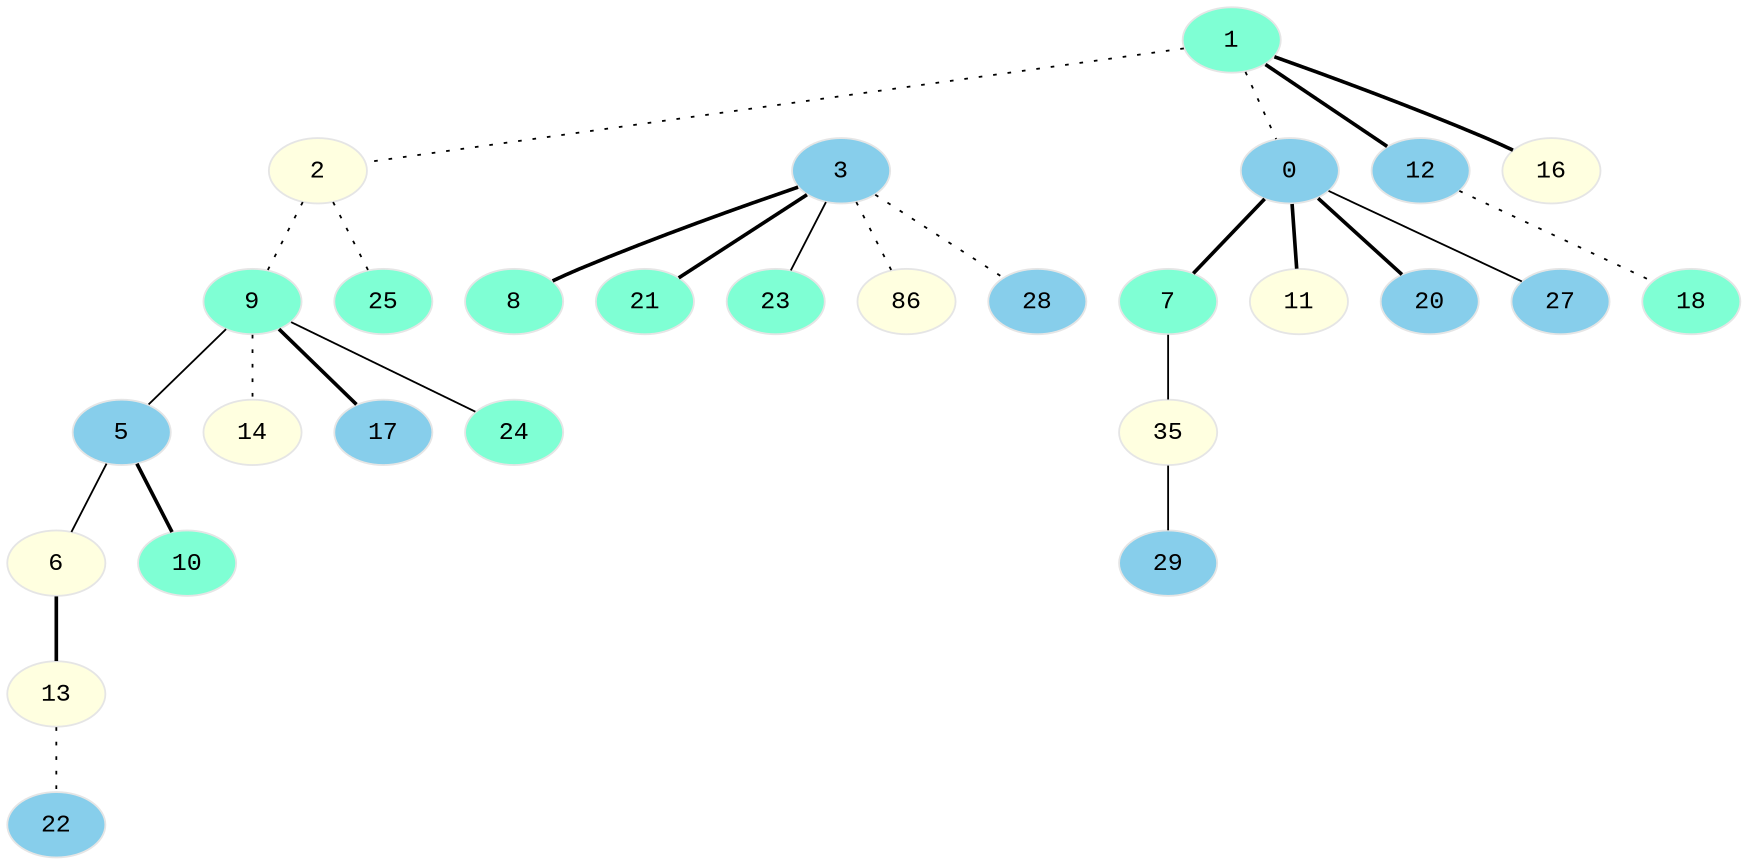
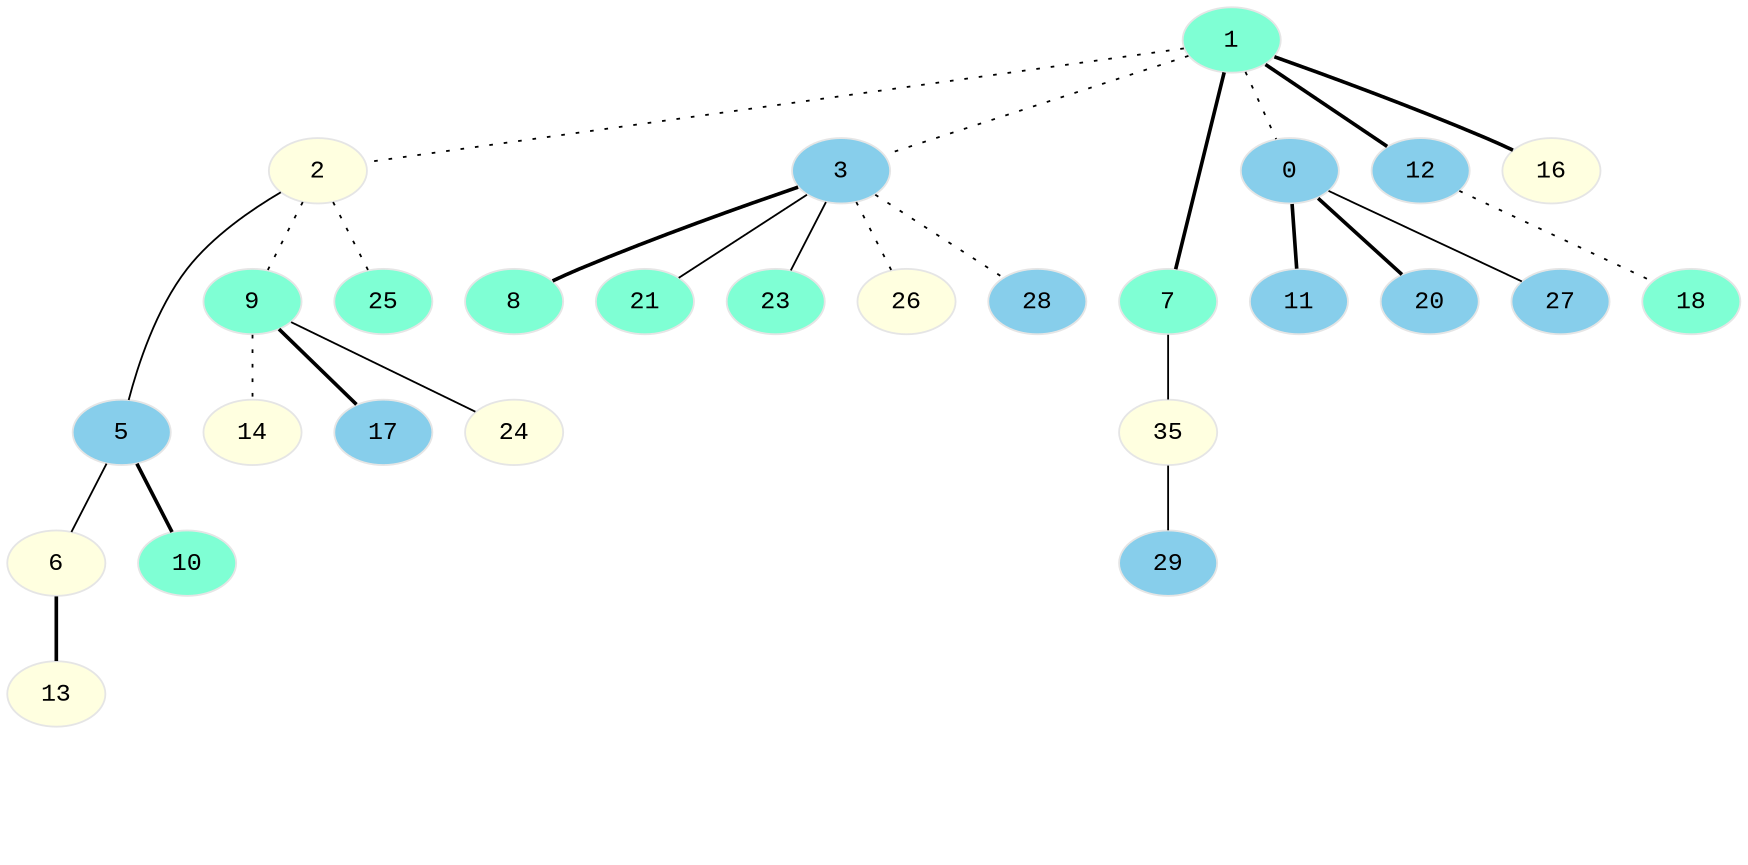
edge "1" -- "3": added
edge "3" -- "21": style bold -> solid
edge "0" -- "7": now "1" -- "7"
node "86": label "86" -> "26"
node "11": fillcolor lightyellow -> skyblue
edge "9" -- "5": now "2" -- "5"
node "24": fillcolor aquamarine -> lightyellow
node "22": removed
